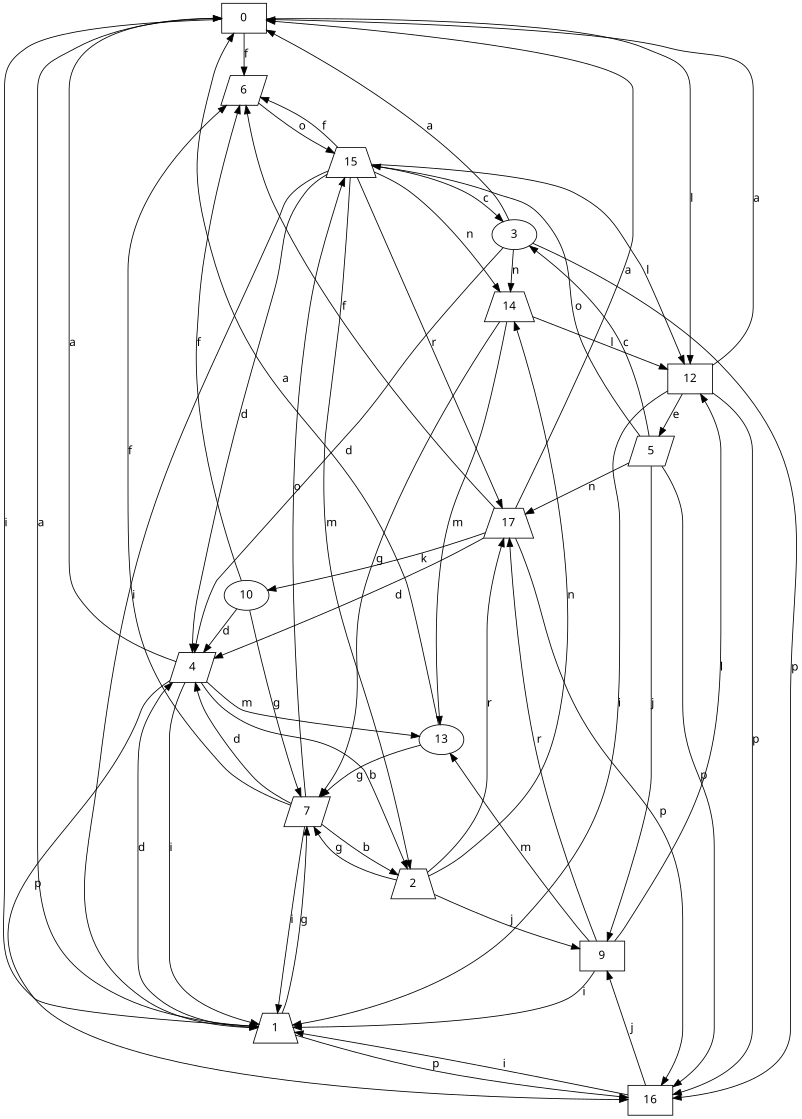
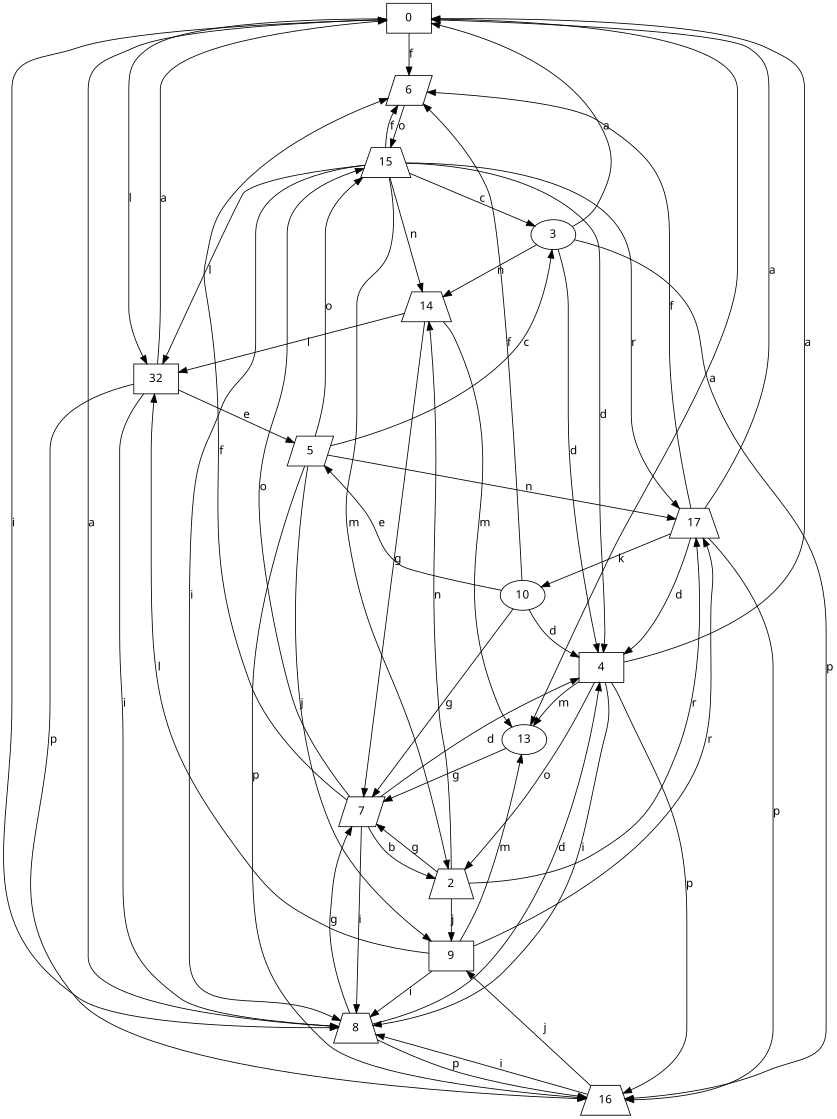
node "12": label "12" -> "32"
edge "13" -> "0": reversed
edge "10" -> "5": added, label "e"
node "4": shape parallelogram -> box
edge "4" -> "2": label "b" -> "o"
node "1": label "1" -> "8"
node "16": shape box -> trapezium
